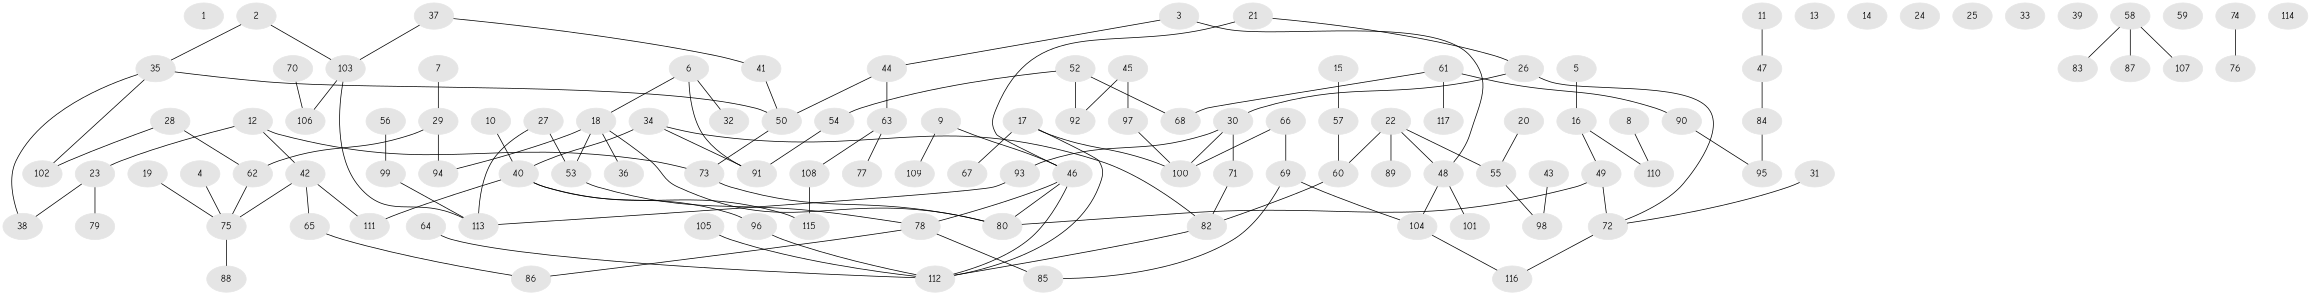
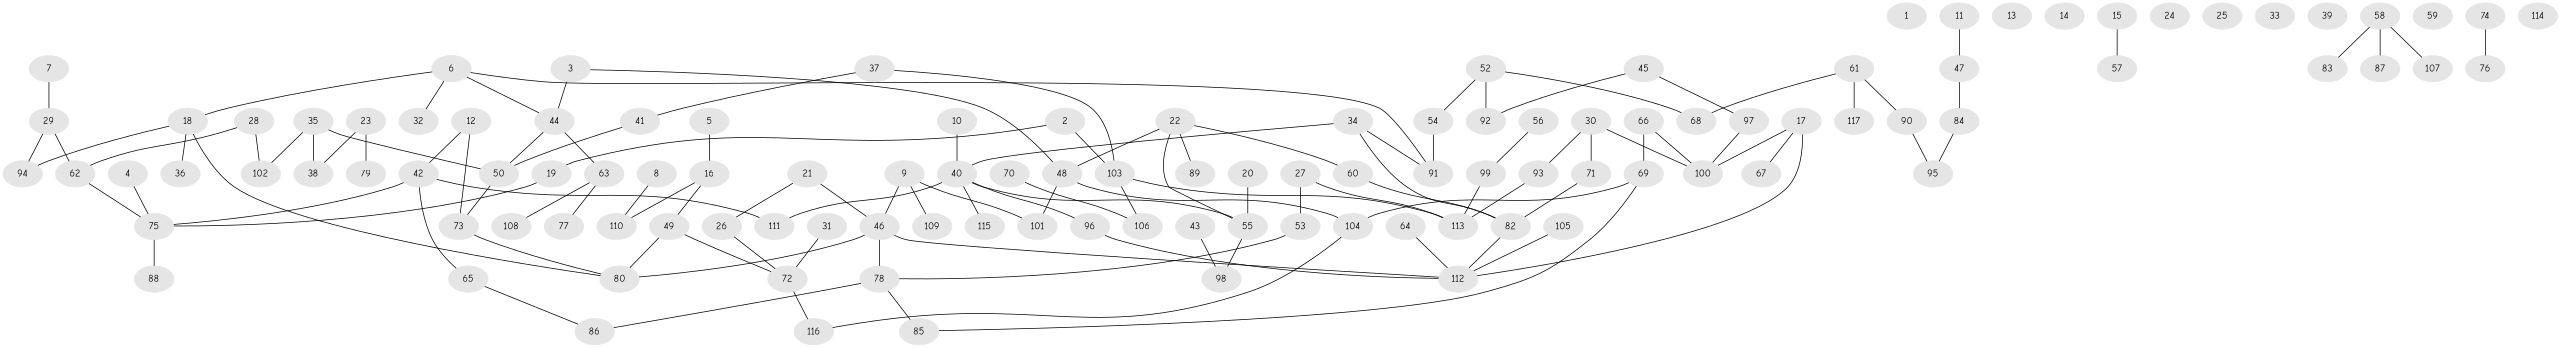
edge "2" -- "35": now "2" -- "19"
edge "26" -- "30": removed
edge "6" -- "44": added
edge "18" -- "53": removed
edge "12" -- "23": removed
edge "57" -- "60": removed
edge "108" -- "115": removed
edge "9" -- "101": added
edge "40" -- "55": added
